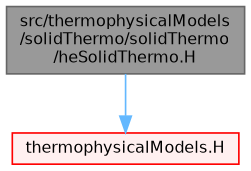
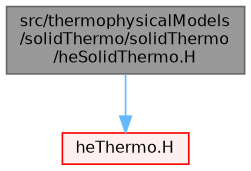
node "thermophysicalModels.H": label "thermophysicalModels.H" -> "heThermo.H"
